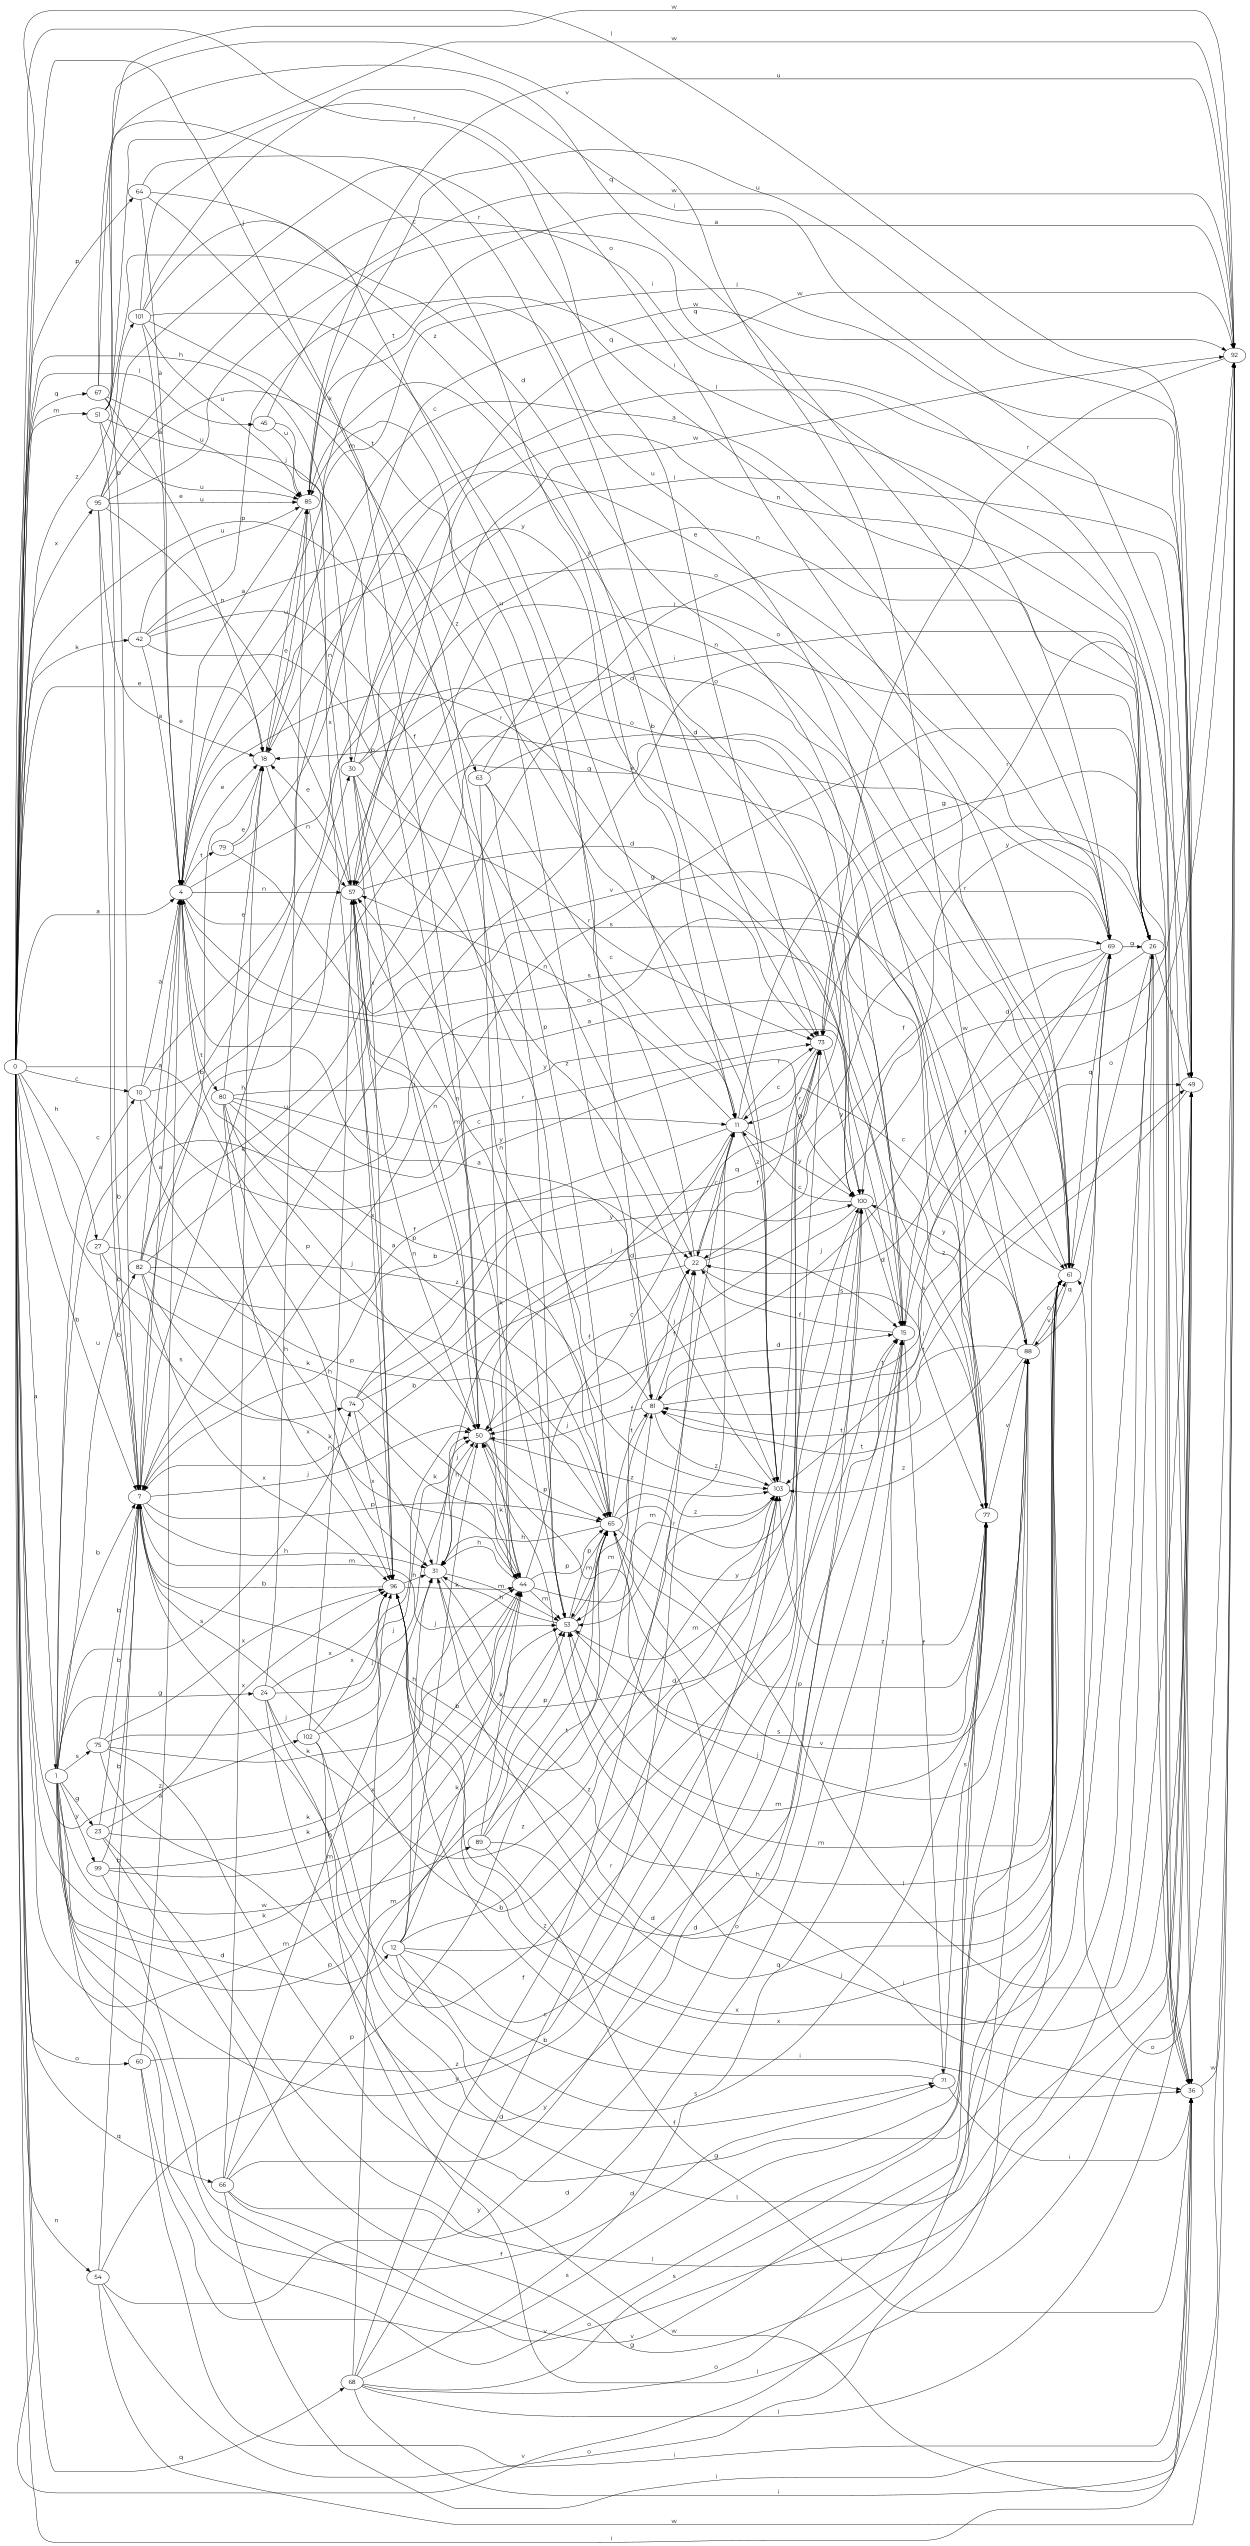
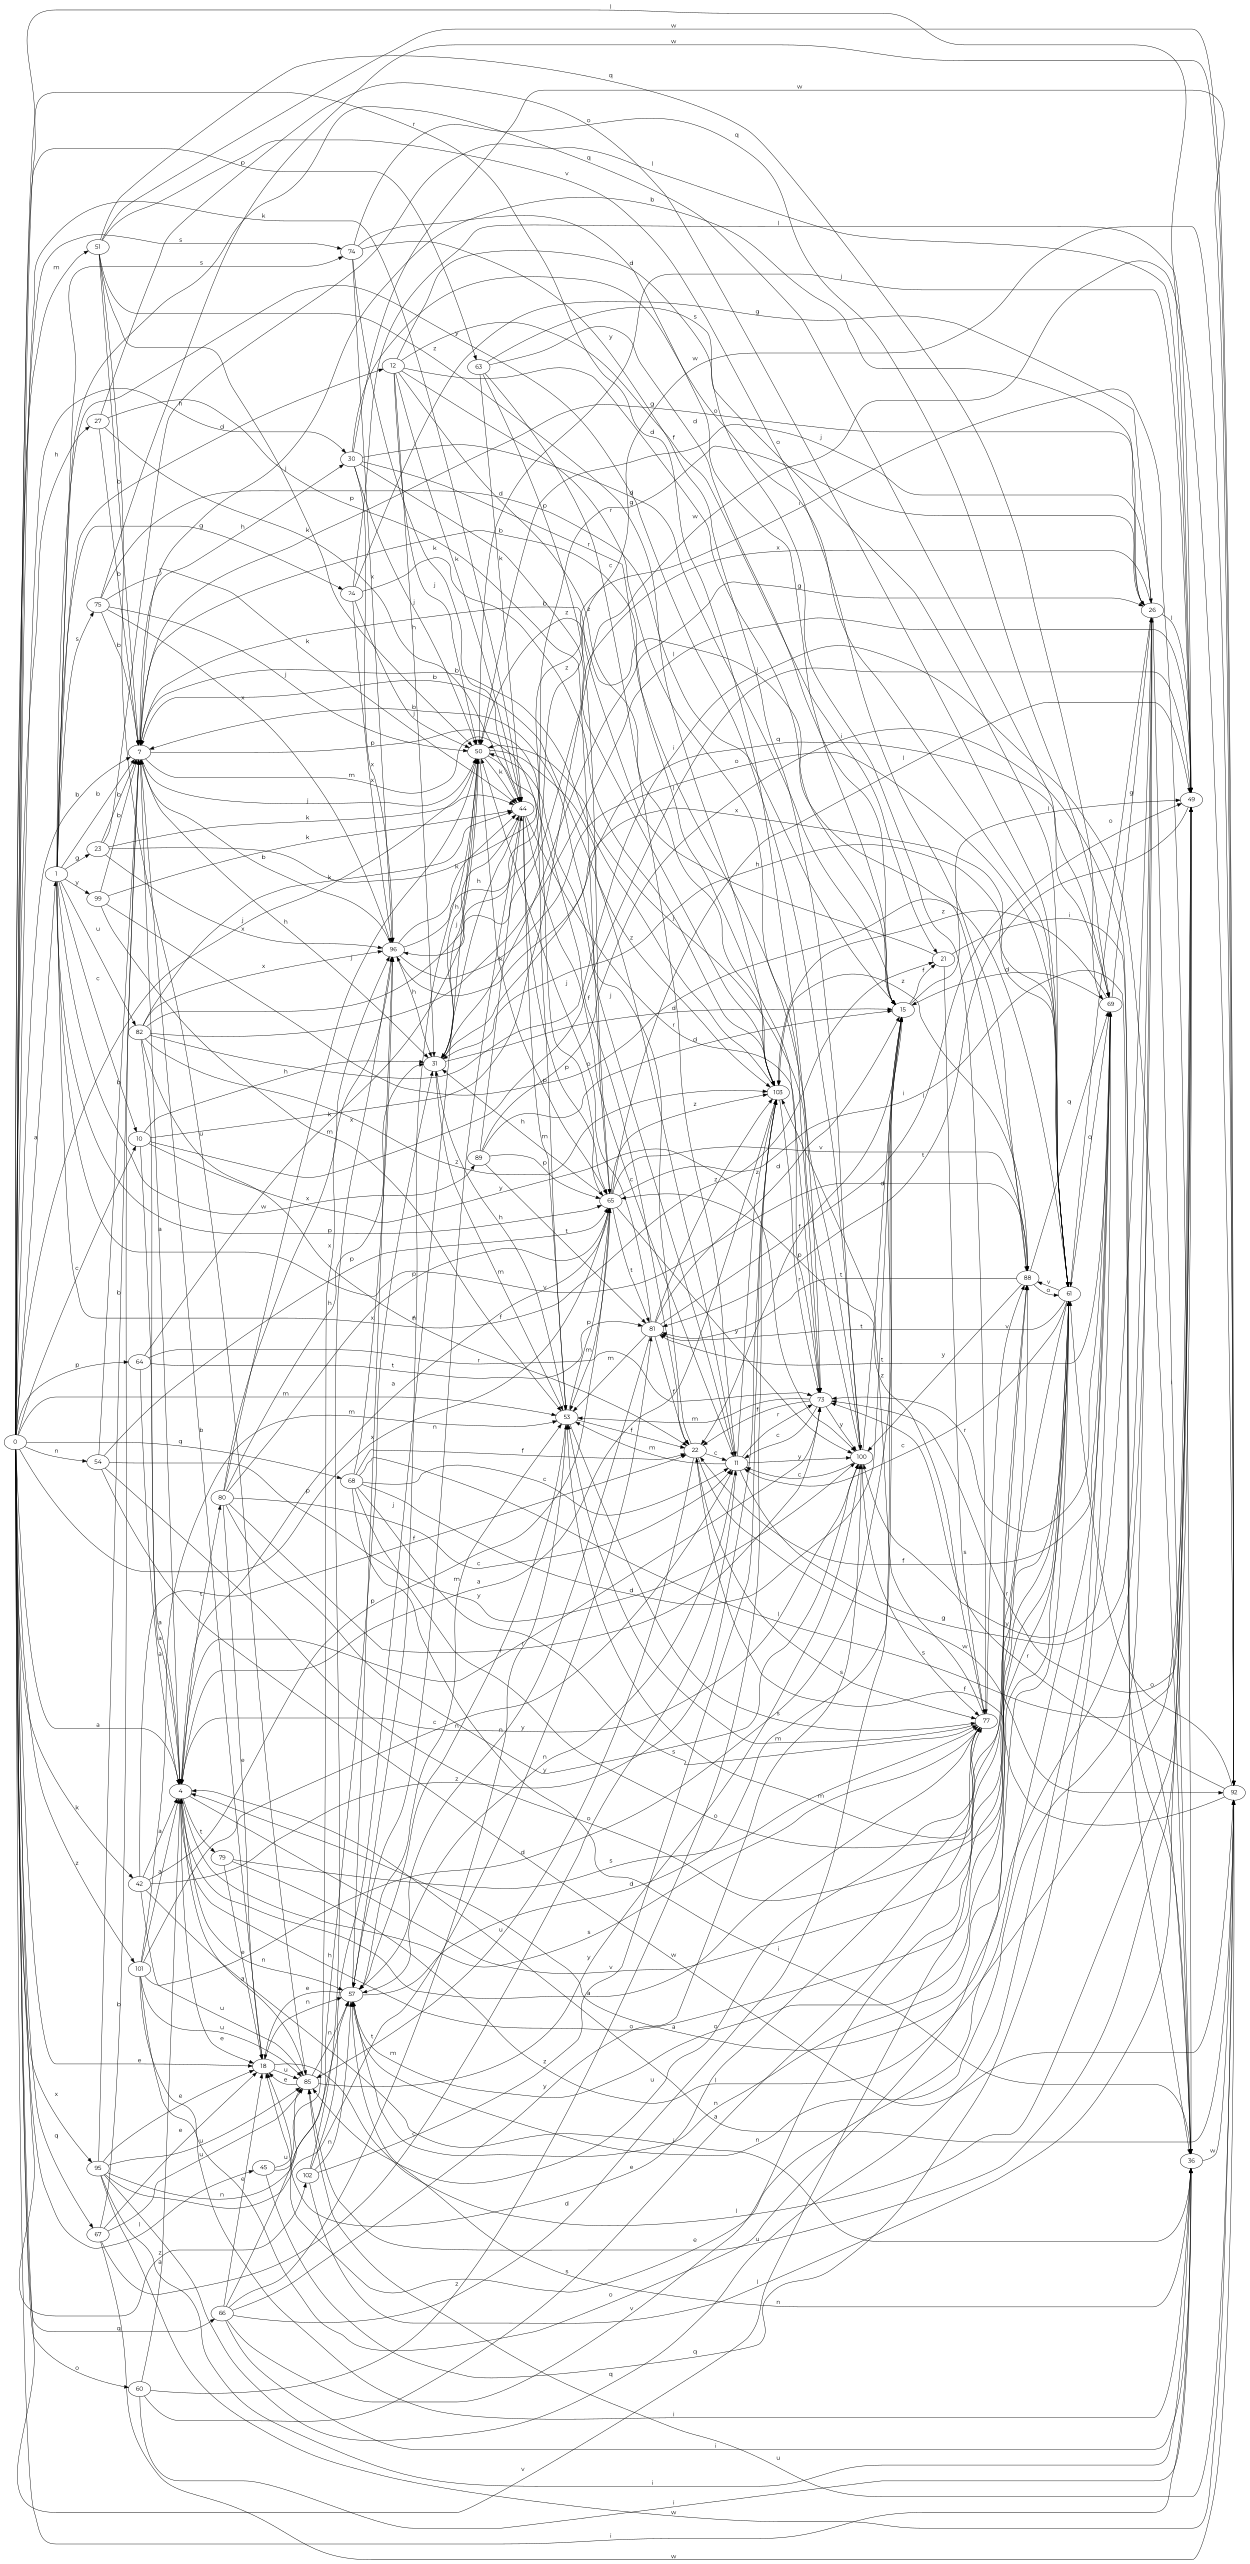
edge "24" -> "85": removed, label "u"
